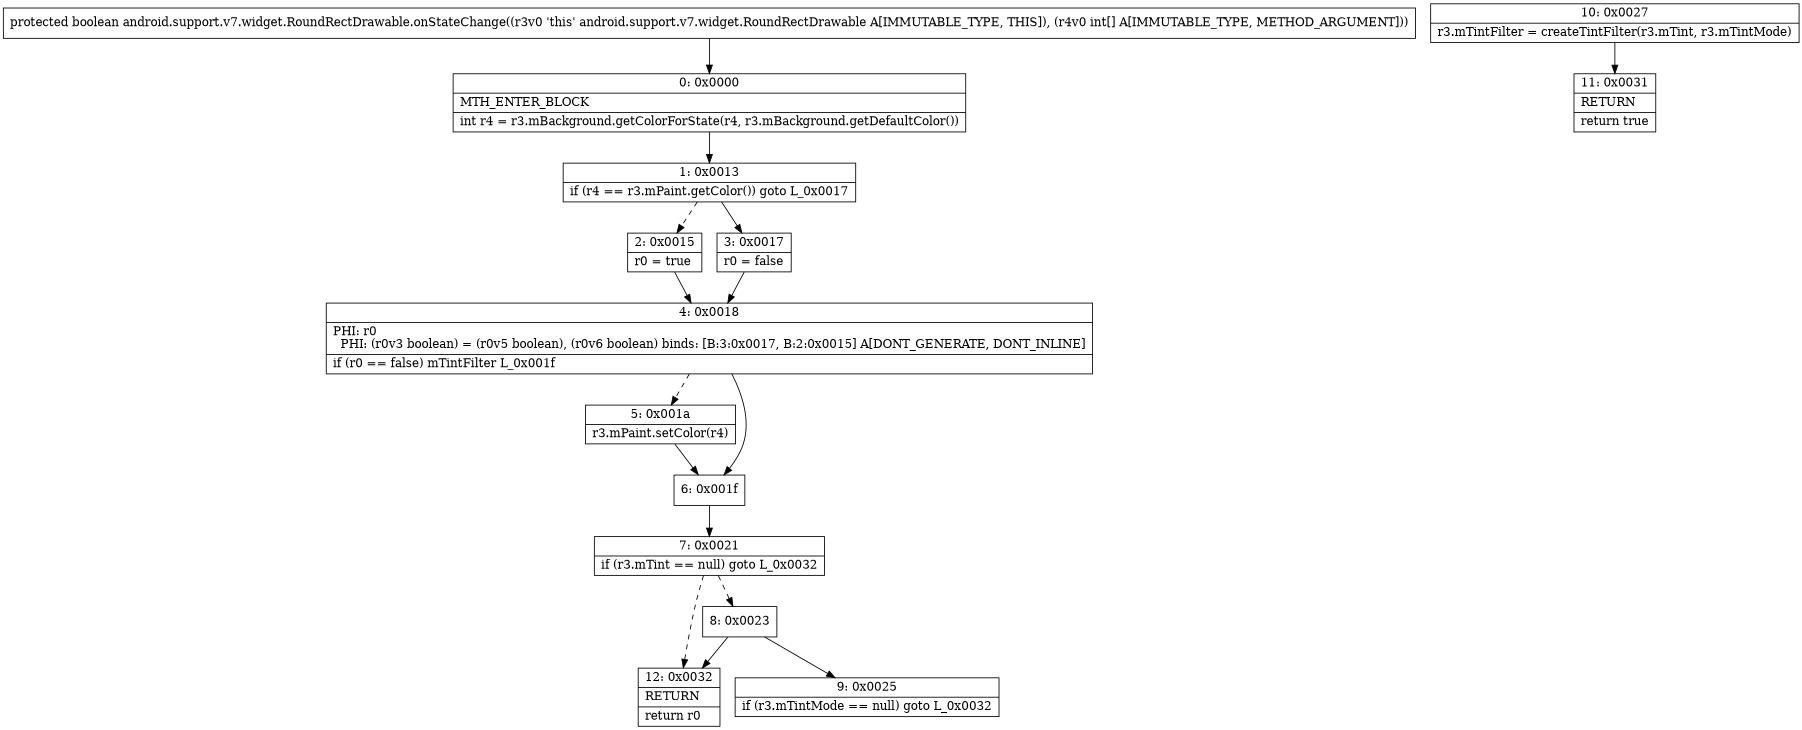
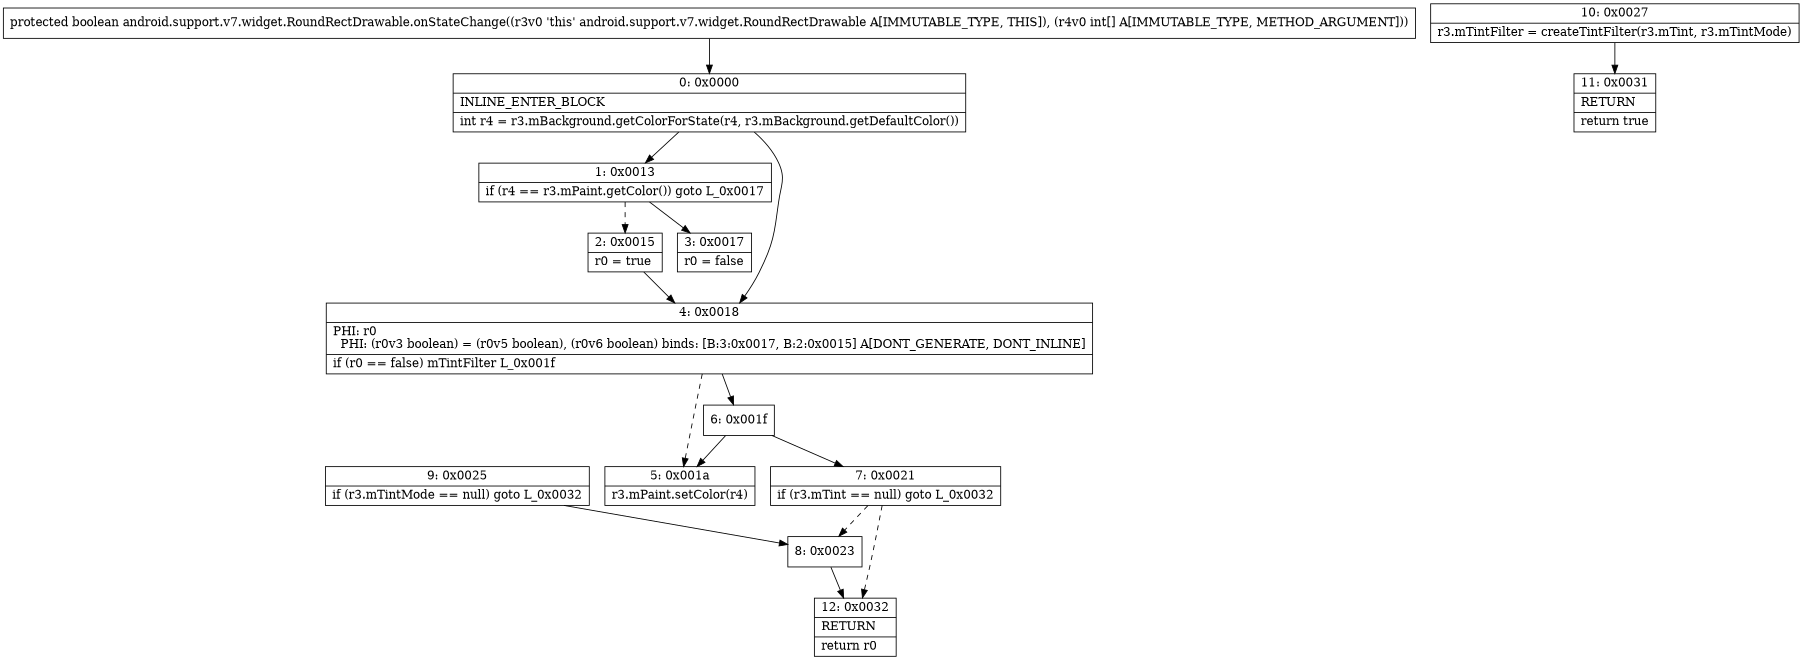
node "0: 0x0000": text "MTH_ENTER_BLOCK" -> "INLINE_ENTER_BLOCK"
edge "3: 0x0017" -> "4: 0x0018": now "0: 0x0000" -> "4: 0x0018"
edge "5: 0x001a" -> "6: 0x001f": reversed
edge "8: 0x0023" -> "9: 0x0025": reversed
